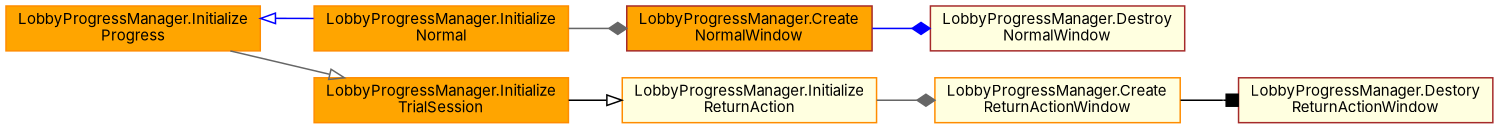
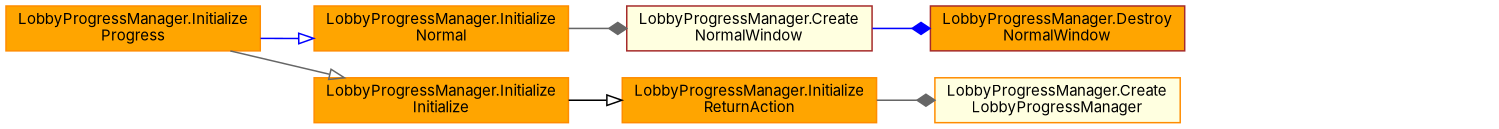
edge "LobbyProgressManager.Initialize Normal" -> "LobbyProgressManager.Initialize Progress": reversed
node "LobbyProgressManager.Create NormalWindow": fillcolor orange -> lightyellow
node "LobbyProgressManager.Destroy NormalWindow": fillcolor lightyellow -> orange
node "LobbyProgressManager.Initialize TrialSession": label "LobbyProgressManager.Initialize TrialSession" -> "LobbyProgressManager.Initialize Initialize"
node "LobbyProgressManager.Initialize ReturnAction": fillcolor lightyellow -> orange
node "LobbyProgressManager.Create ReturnActionWindow": label "LobbyProgressManager.Create ReturnActionWindow" -> "LobbyProgressManager.Create LobbyProgressManager"
node "LobbyProgressManager.Destory ReturnActionWindow": removed
